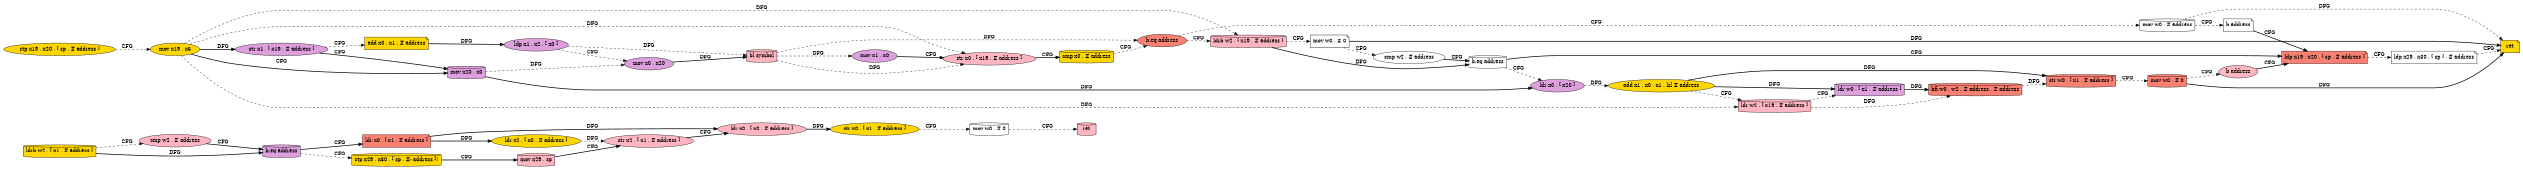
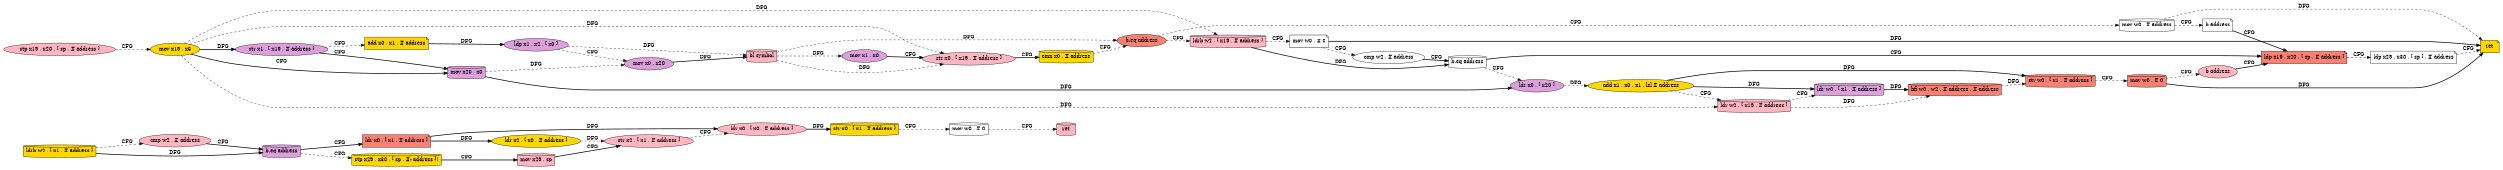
node "stp x19 , x20 , [ sp , # address ]": fillcolor gold -> lightpink
node "cmp x0 , # address": label "cmp x0 , # address" -> "cmn x0 , # address"
node "str x0 , [ x1 , # address ]": shape ellipse -> cylinder
edge "str x2 , [ x1 , # address ]" -> "ldr x0 , [ x0 , # address ]": style bold -> dashed
